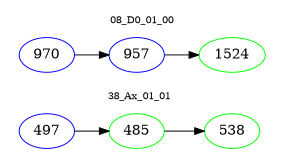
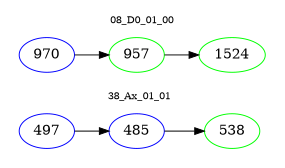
node "957": color blue -> green
node "485": color green -> blue
